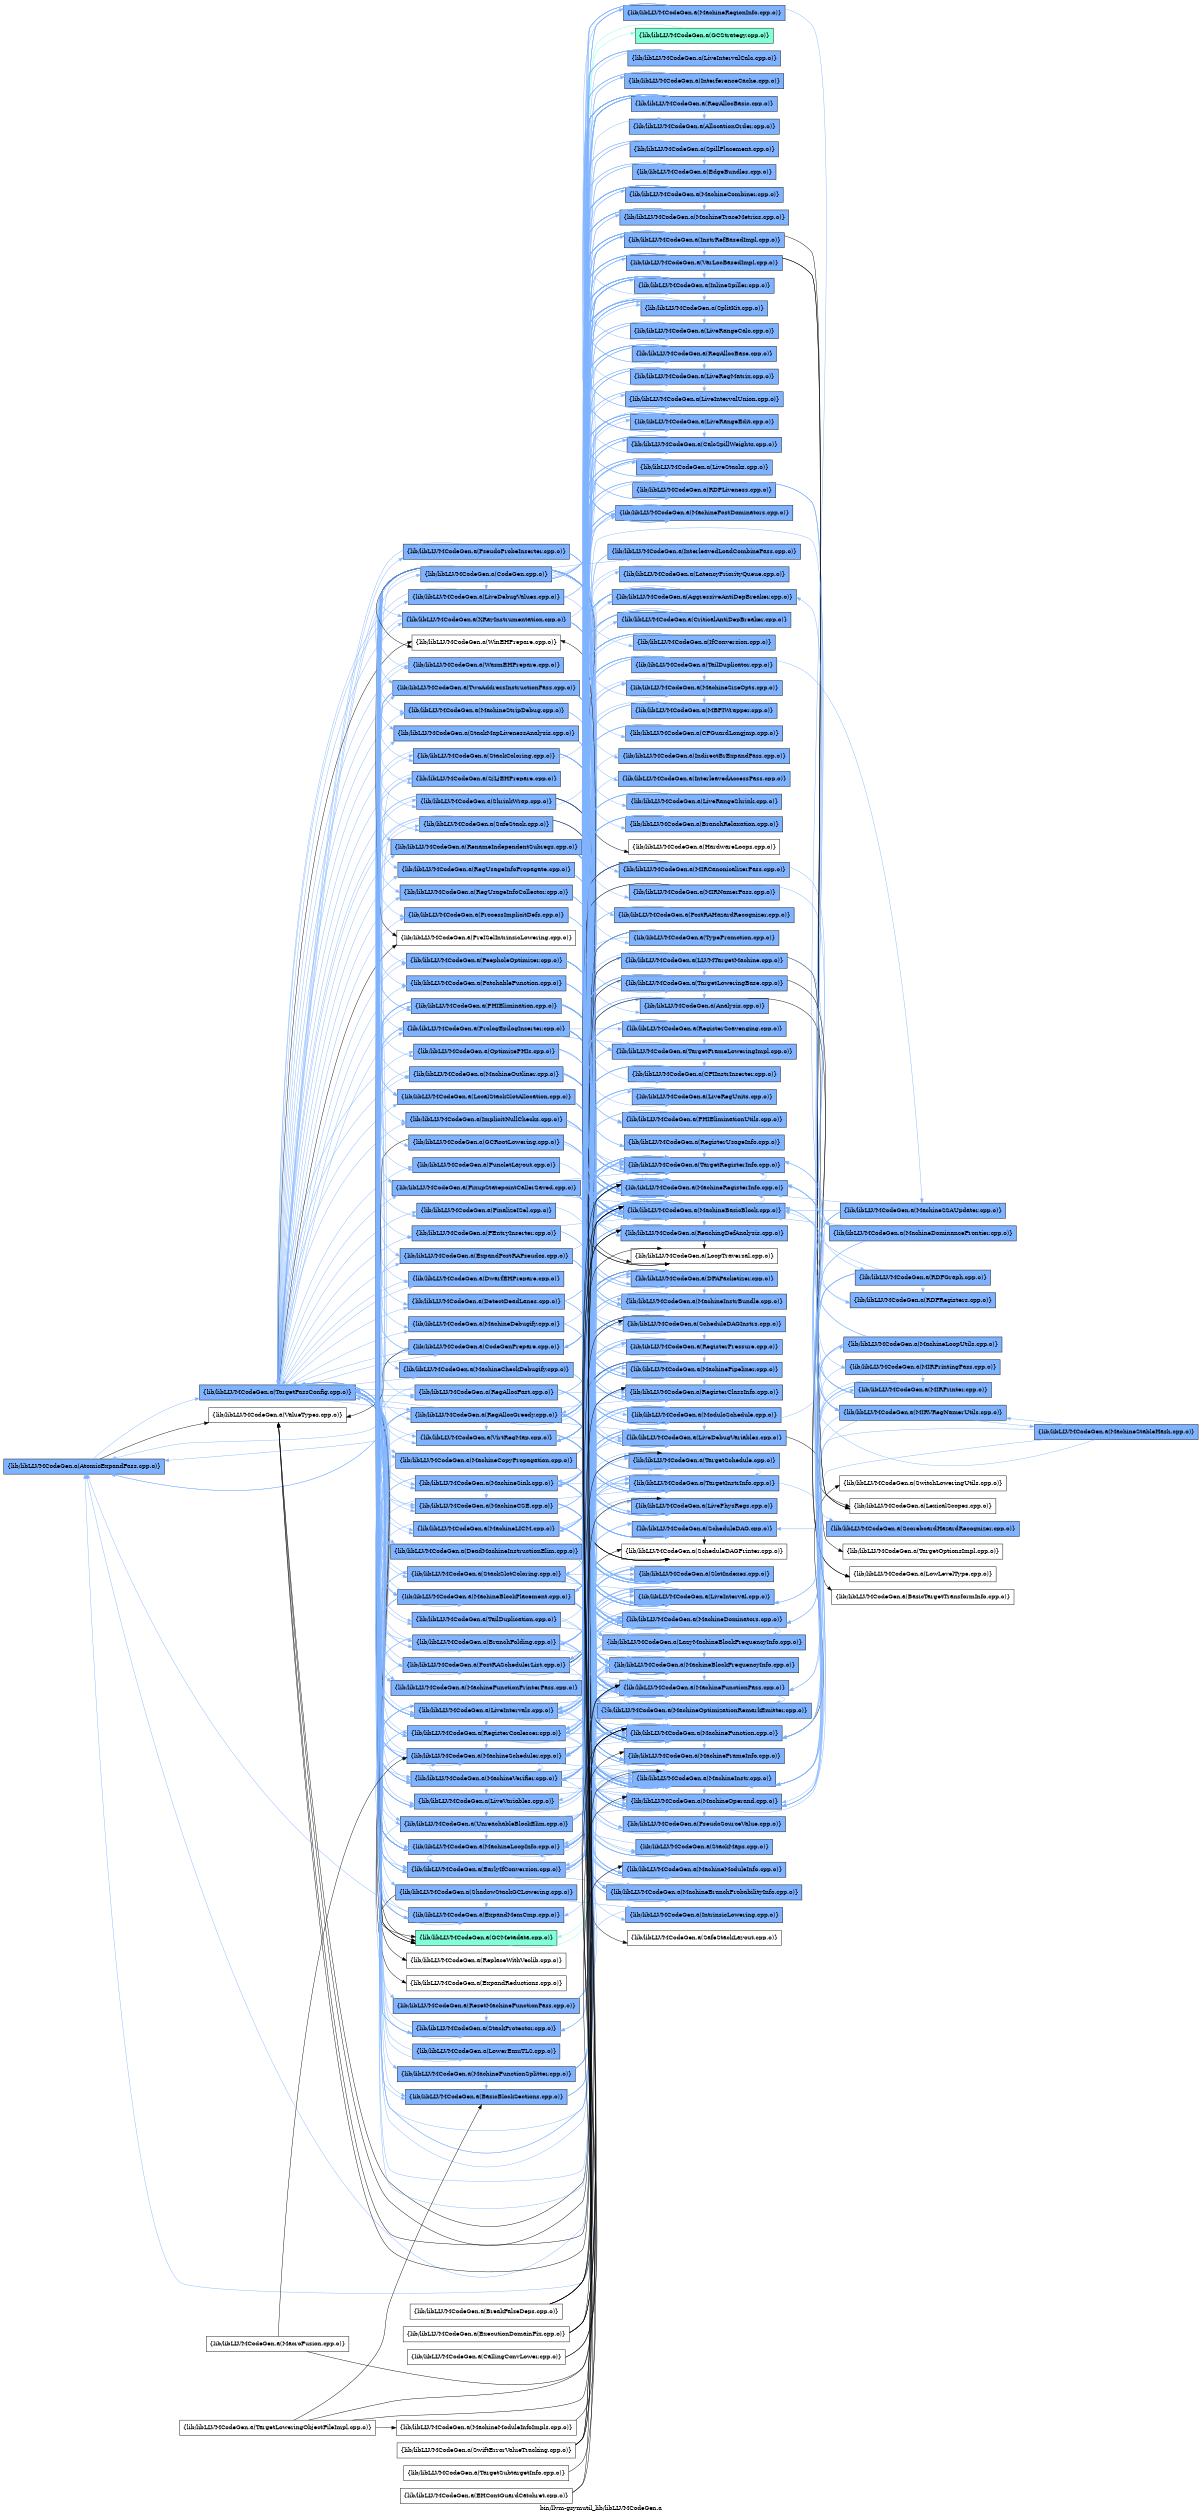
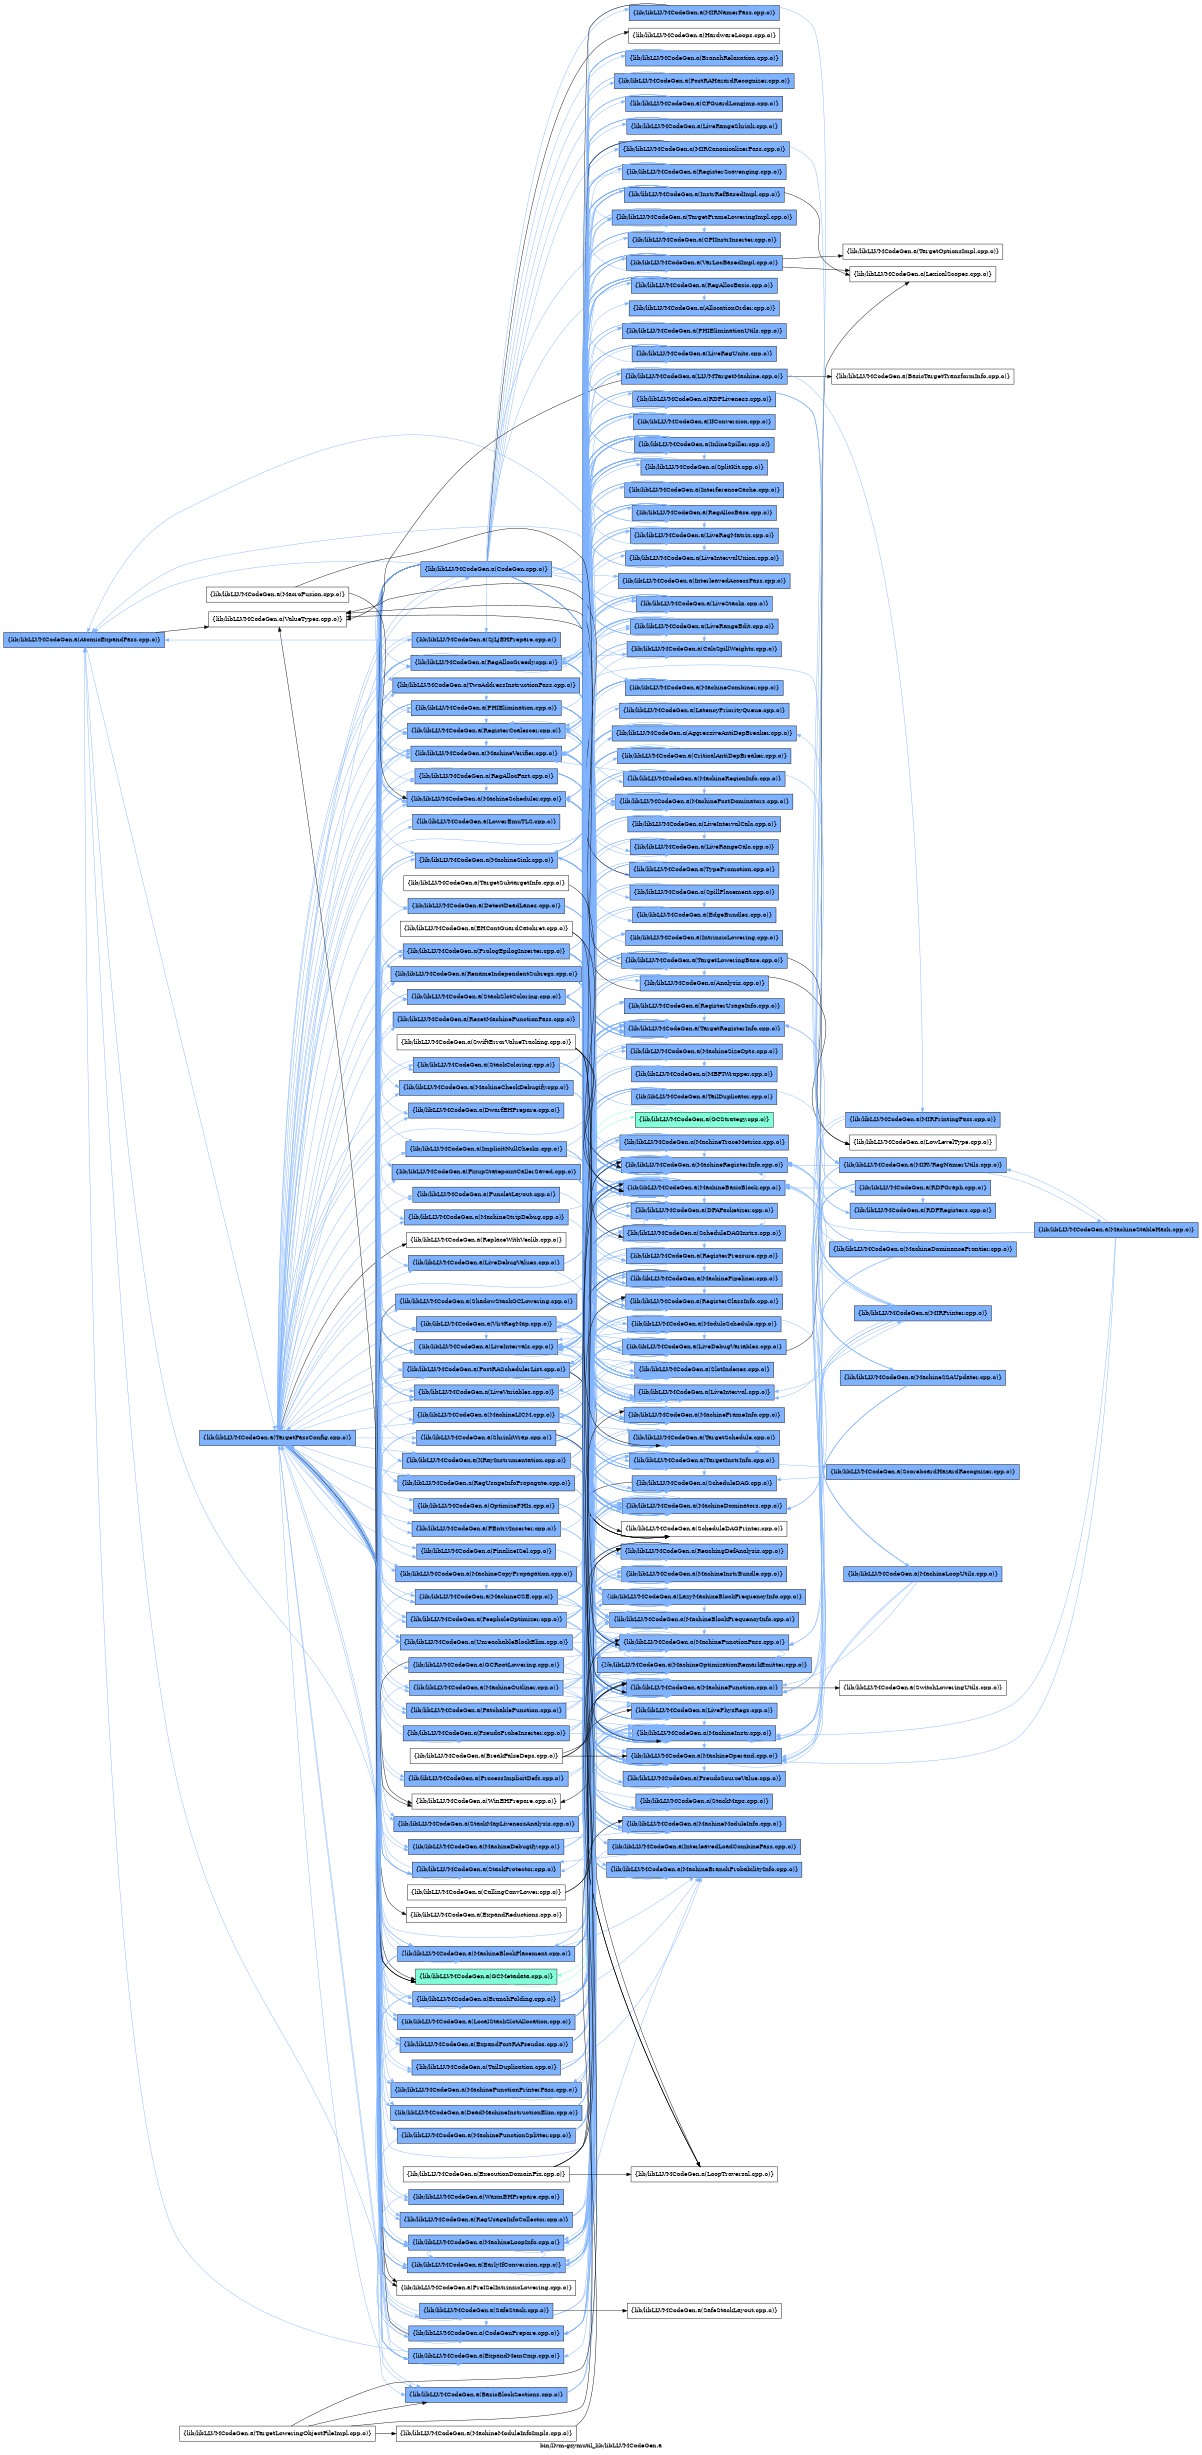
node "{lib/libLLVMCodeGen.a(IndirectBrExpandPass.cpp.o)}": removed
edge "{lib/libLLVMCodeGen.a(LiveIntervals.cpp.o)}" -> "{lib/libLLVMCodeGen.a(RegisterCoalescer.cpp.o)}": reversed
